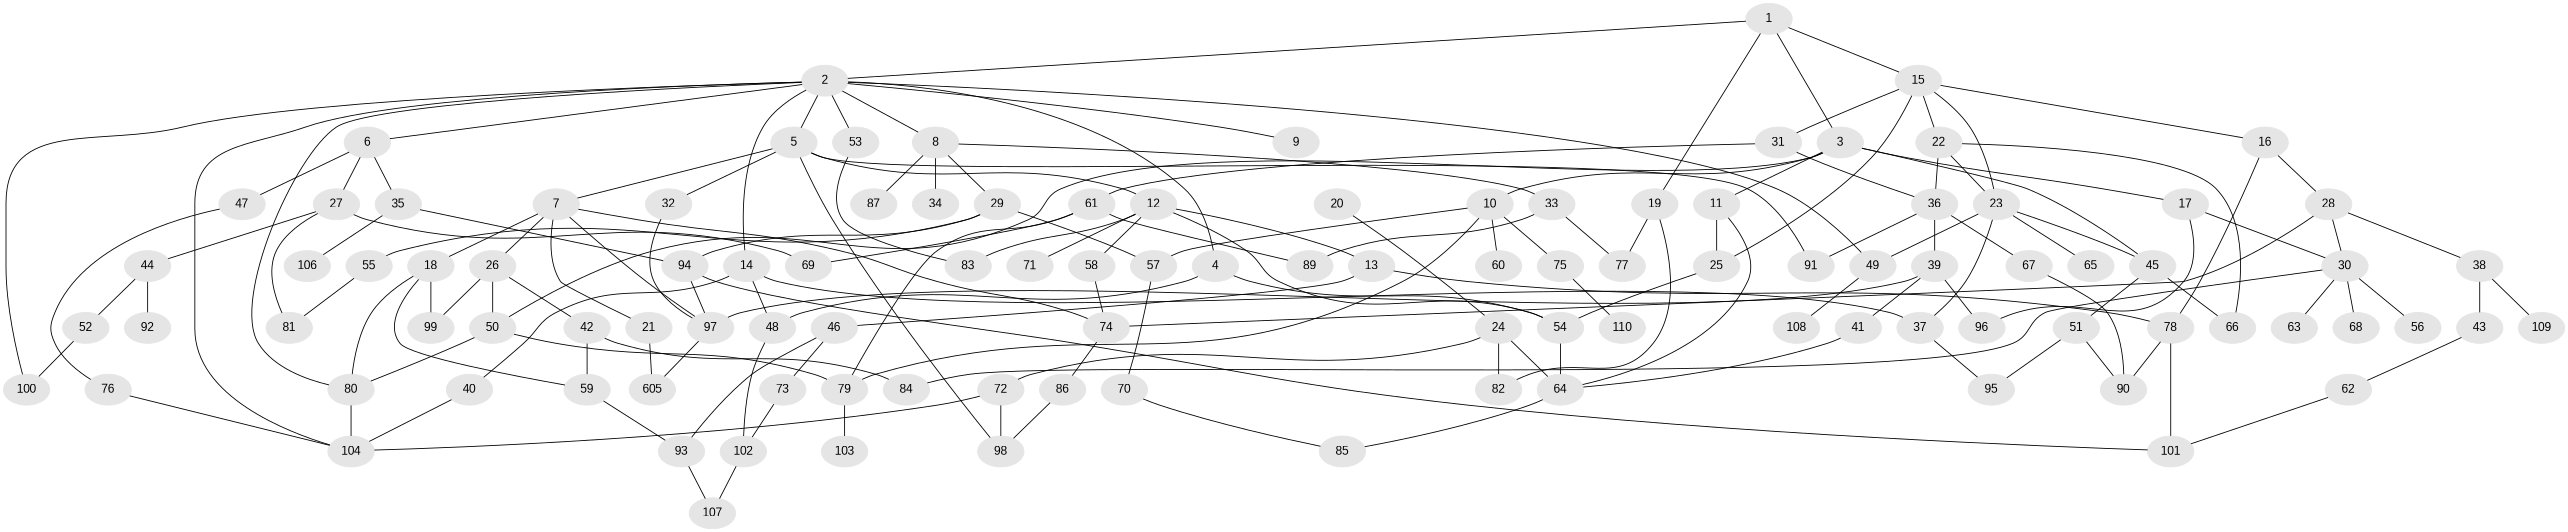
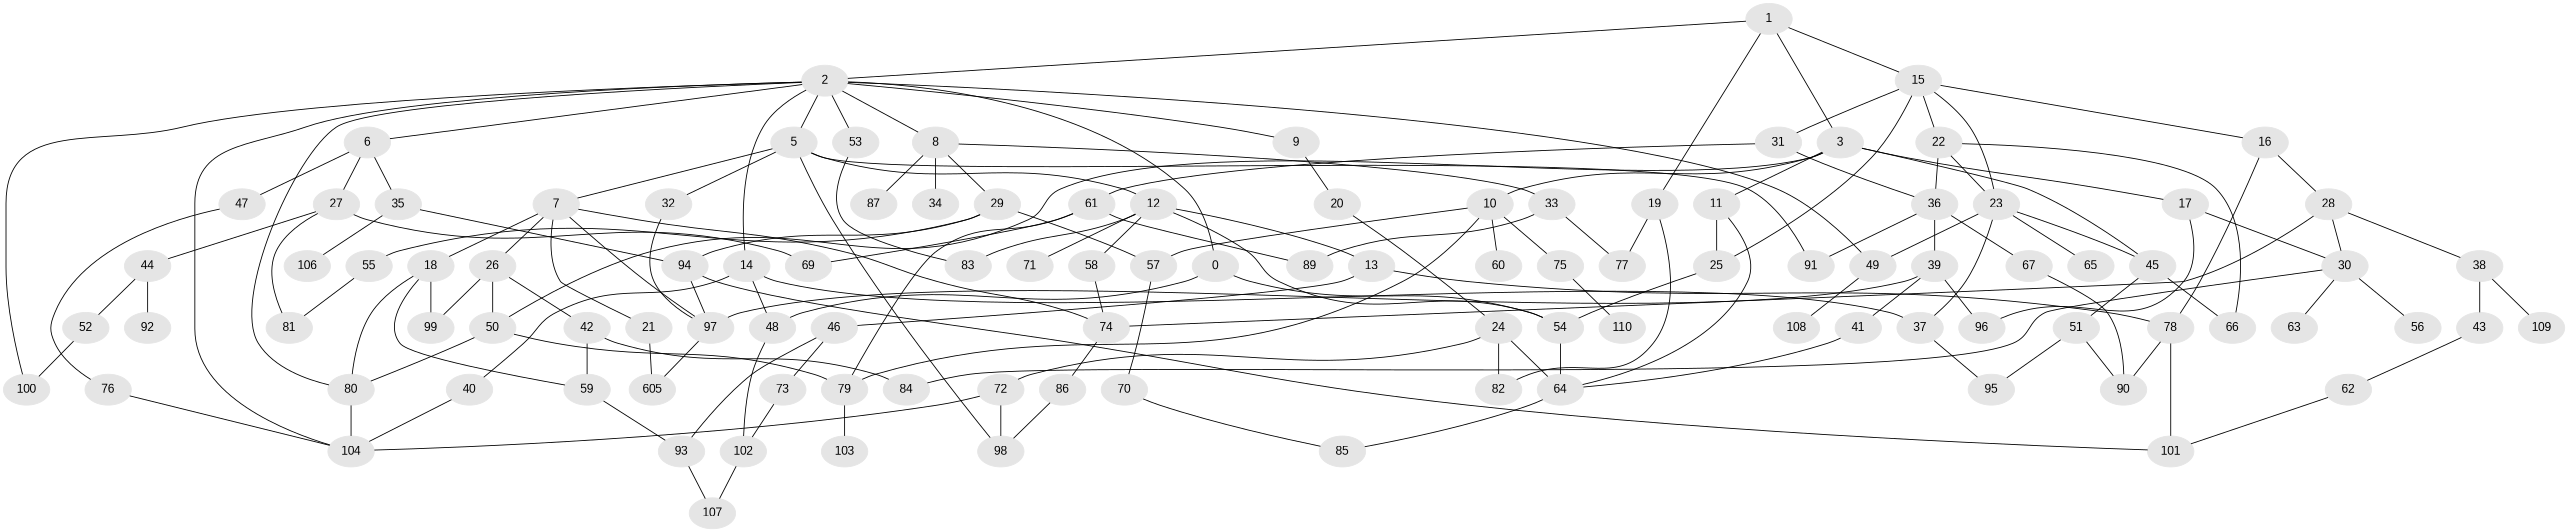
edge "9" -- "20": added
node "4": label "4" -> "0"
node "68": removed
